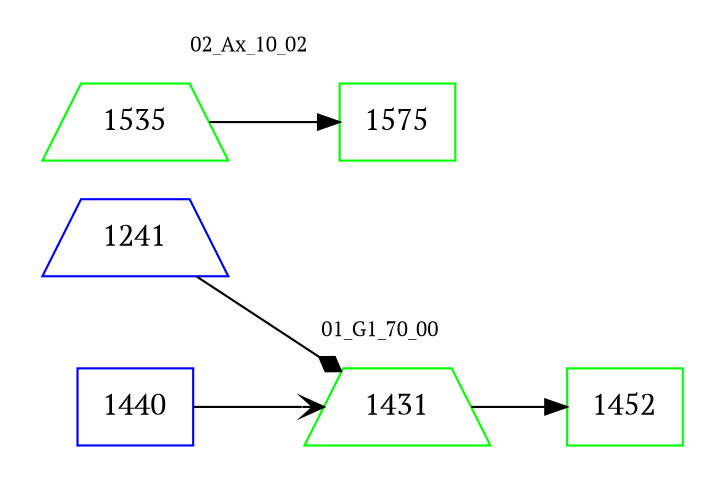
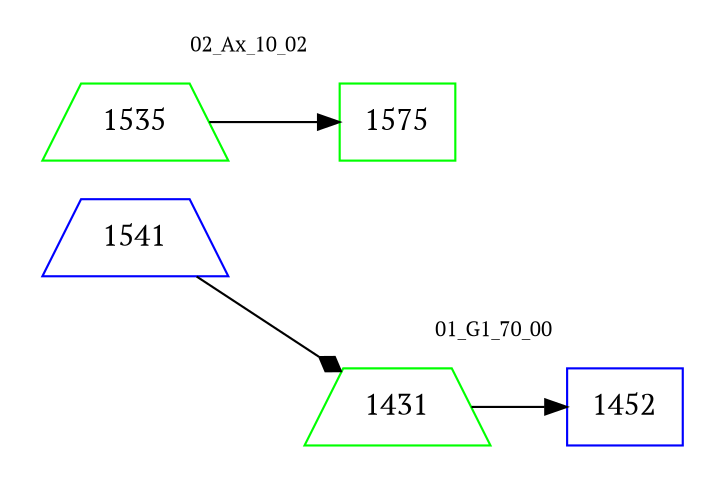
node "1241": label "1241" -> "1541"
node "1440": removed
node "1452": color green -> blue
